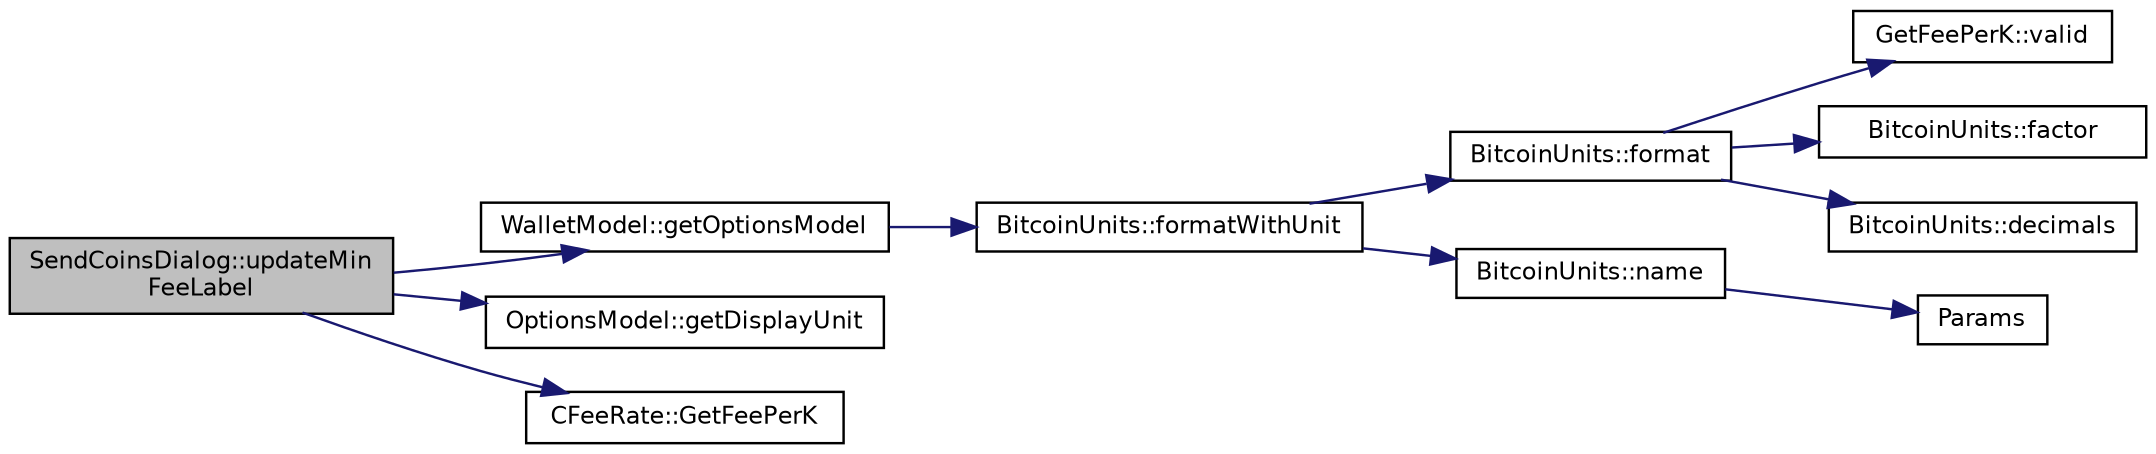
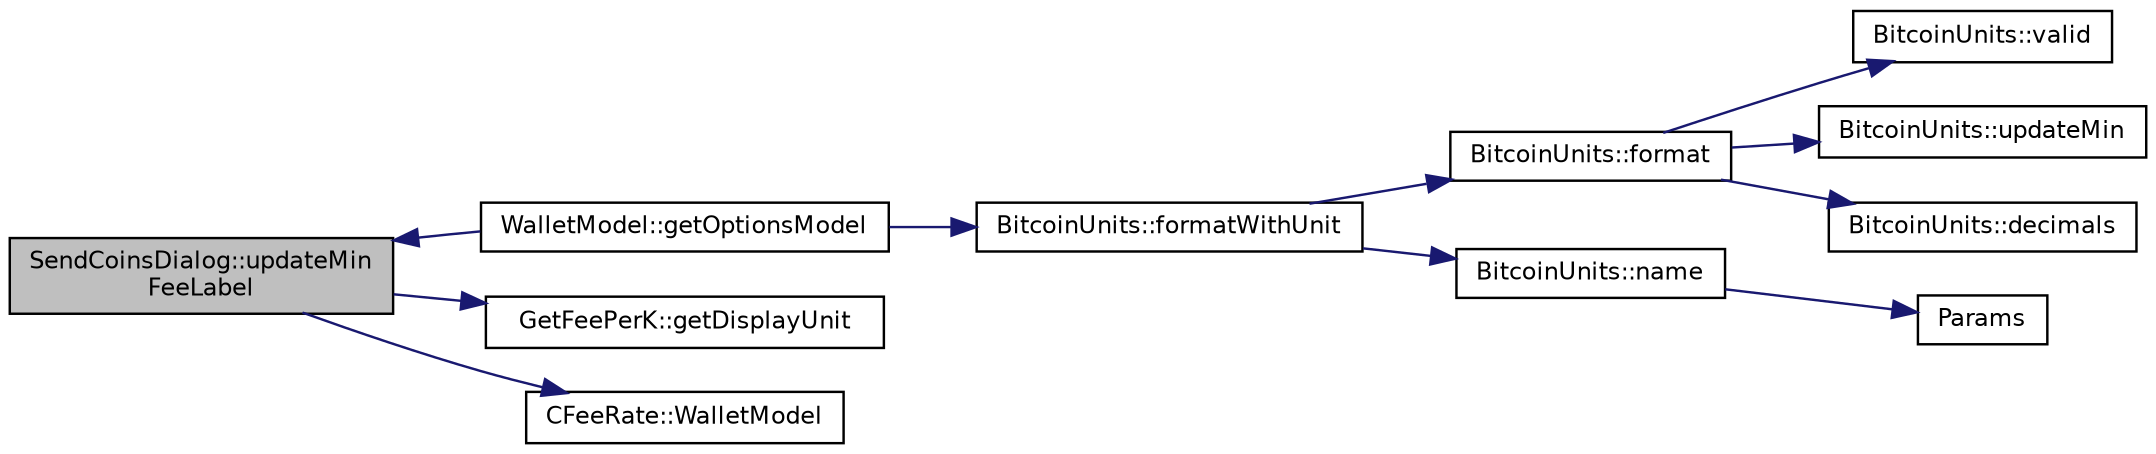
node "GetFeePerK::valid": label "GetFeePerK::valid" -> "BitcoinUnits::valid"
node "BitcoinUnits::factor": label "BitcoinUnits::factor" -> "BitcoinUnits::updateMin"
edge "SendCoinsDialog::updateMin FeeLabel" -> "WalletModel::getOptionsModel": reversed
node "OptionsModel::getDisplayUnit": label "OptionsModel::getDisplayUnit" -> "GetFeePerK::getDisplayUnit"
node "CFeeRate::GetFeePerK": label "CFeeRate::GetFeePerK" -> "CFeeRate::WalletModel"
